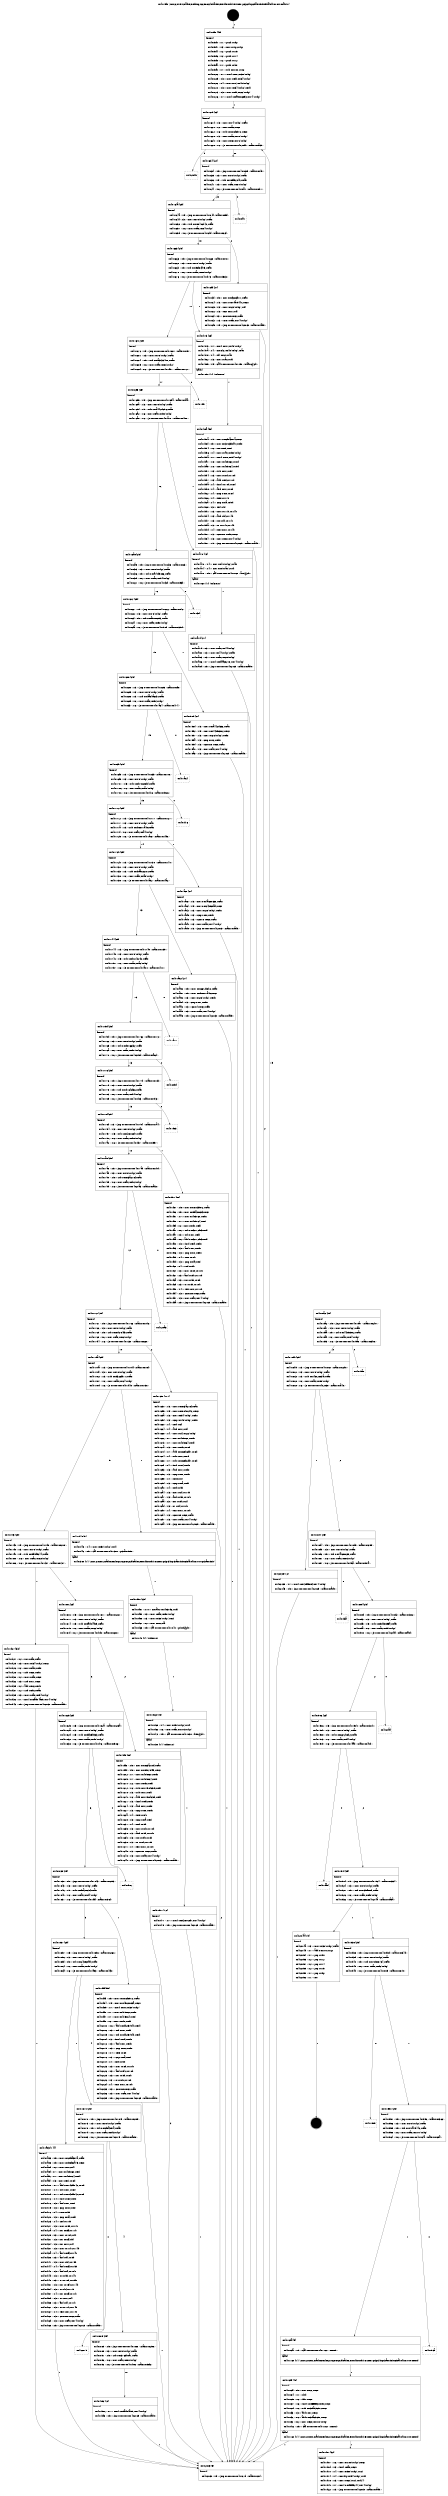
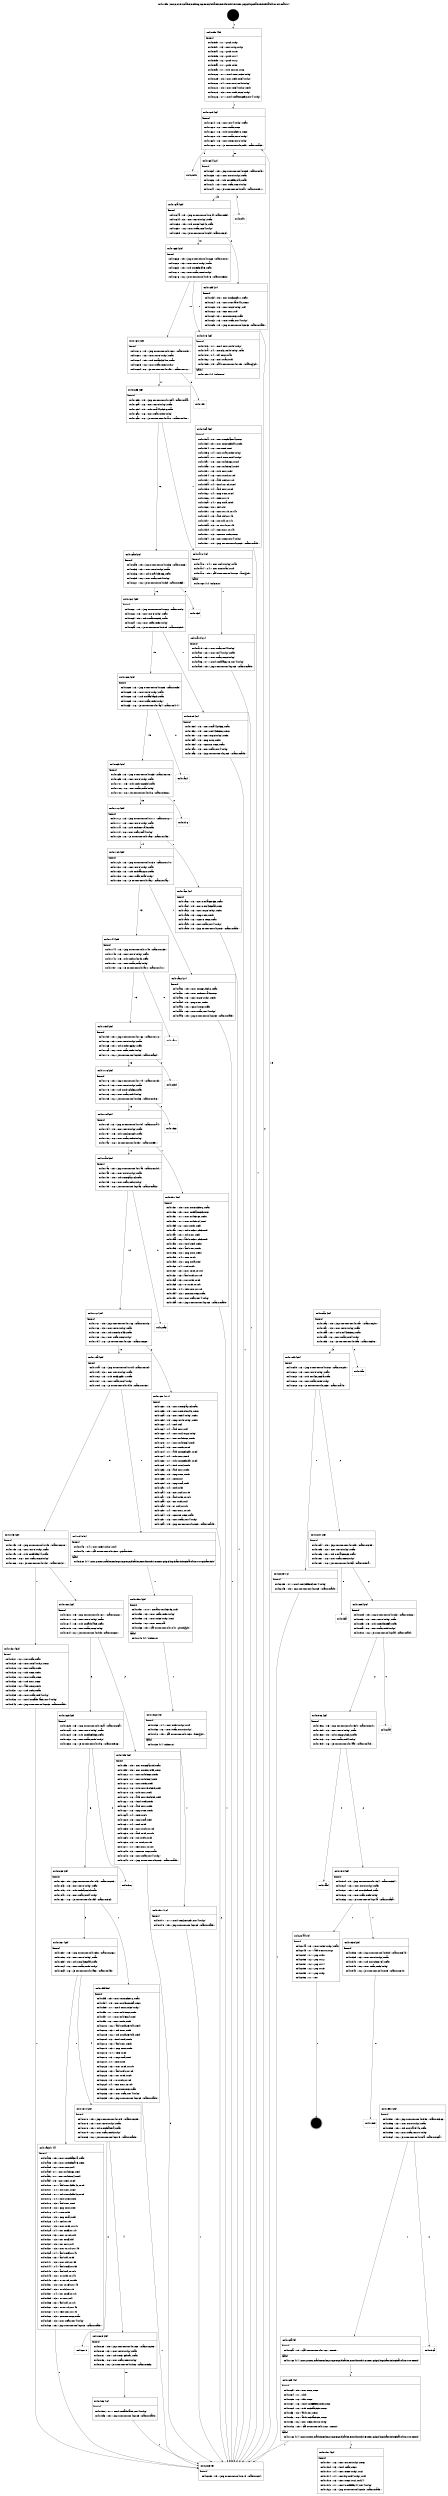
edge "0x401b73 [23]" -> "0x401b8a [98]": removed, label "1"
edge "0x401938 [25]" -> "0x401951 [25]": removed, label "1"
